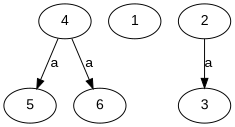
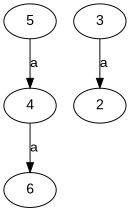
node "1": removed
edge "4" -> "5": reversed
edge "2" -> "3": reversed
